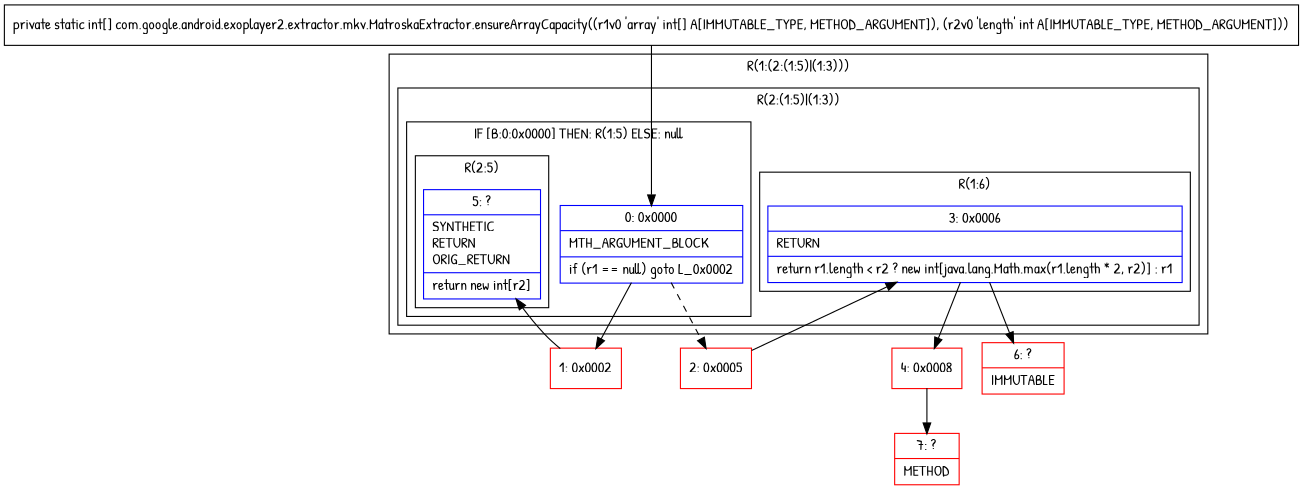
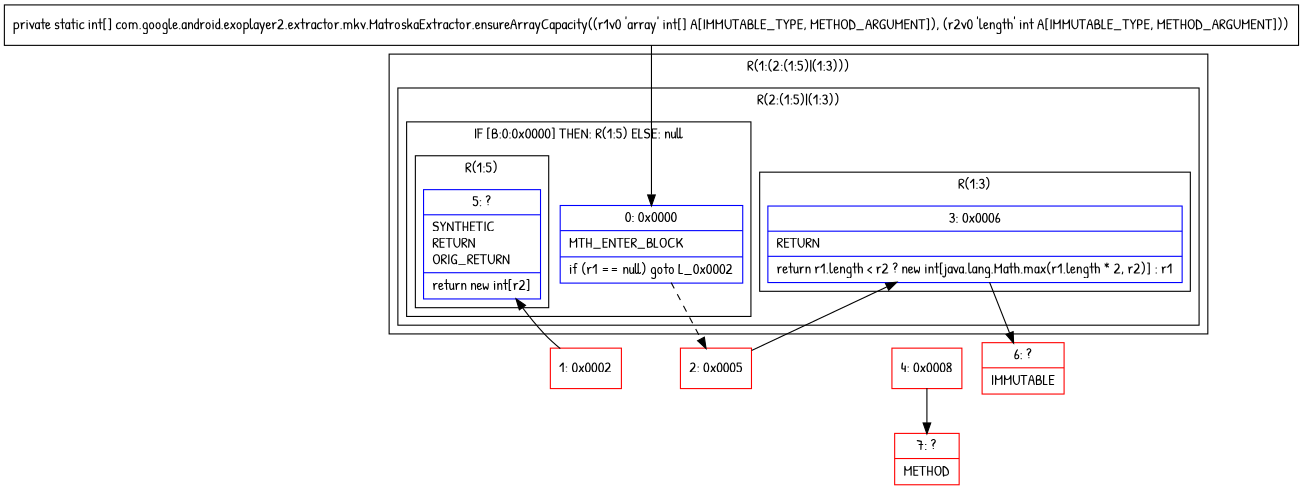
cluster "R(2:5)": label "R(2:5)" -> "R(1:5)"
cluster "R(1:6)": label "R(1:6)" -> "R(1:3)"
node "0: 0x0000": text "MTH_ARGUMENT_BLOCK" -> "MTH_ENTER_BLOCK"
edge "0: 0x0000" -> "1: 0x0002": removed
edge "3: 0x0006" -> "4: 0x0008": removed
